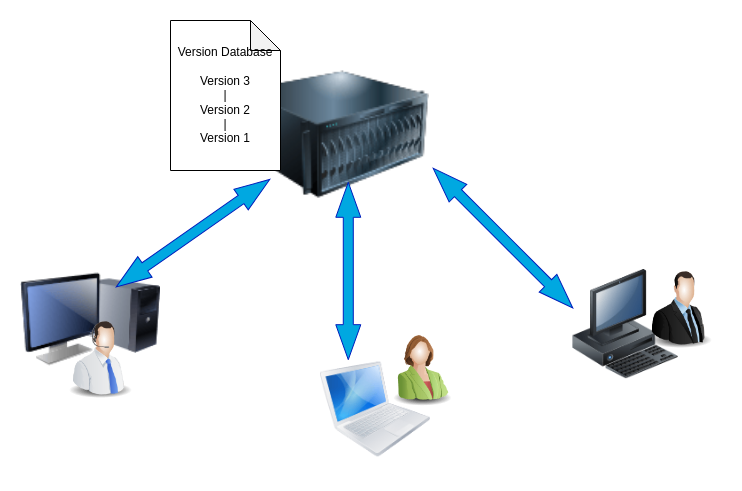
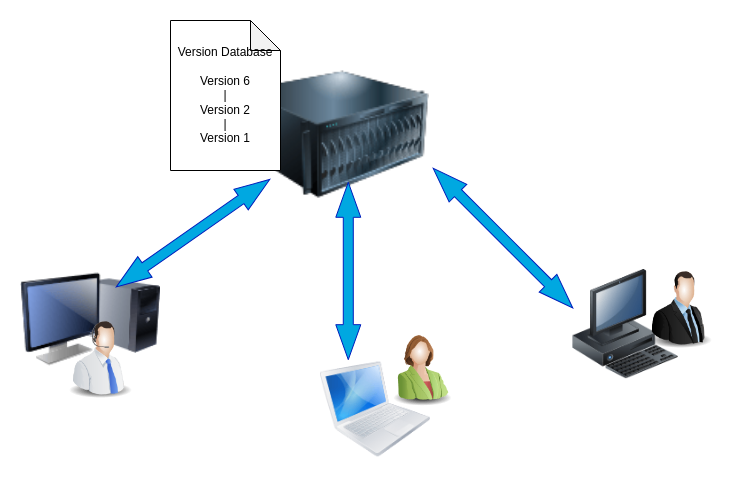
node "Version Database Version 3 | Version 2 | Version 1": label "Version Database Version 3 | Version 2 | Version 1" -> "Version Database Version 6 | Version 2 | Version 1"
